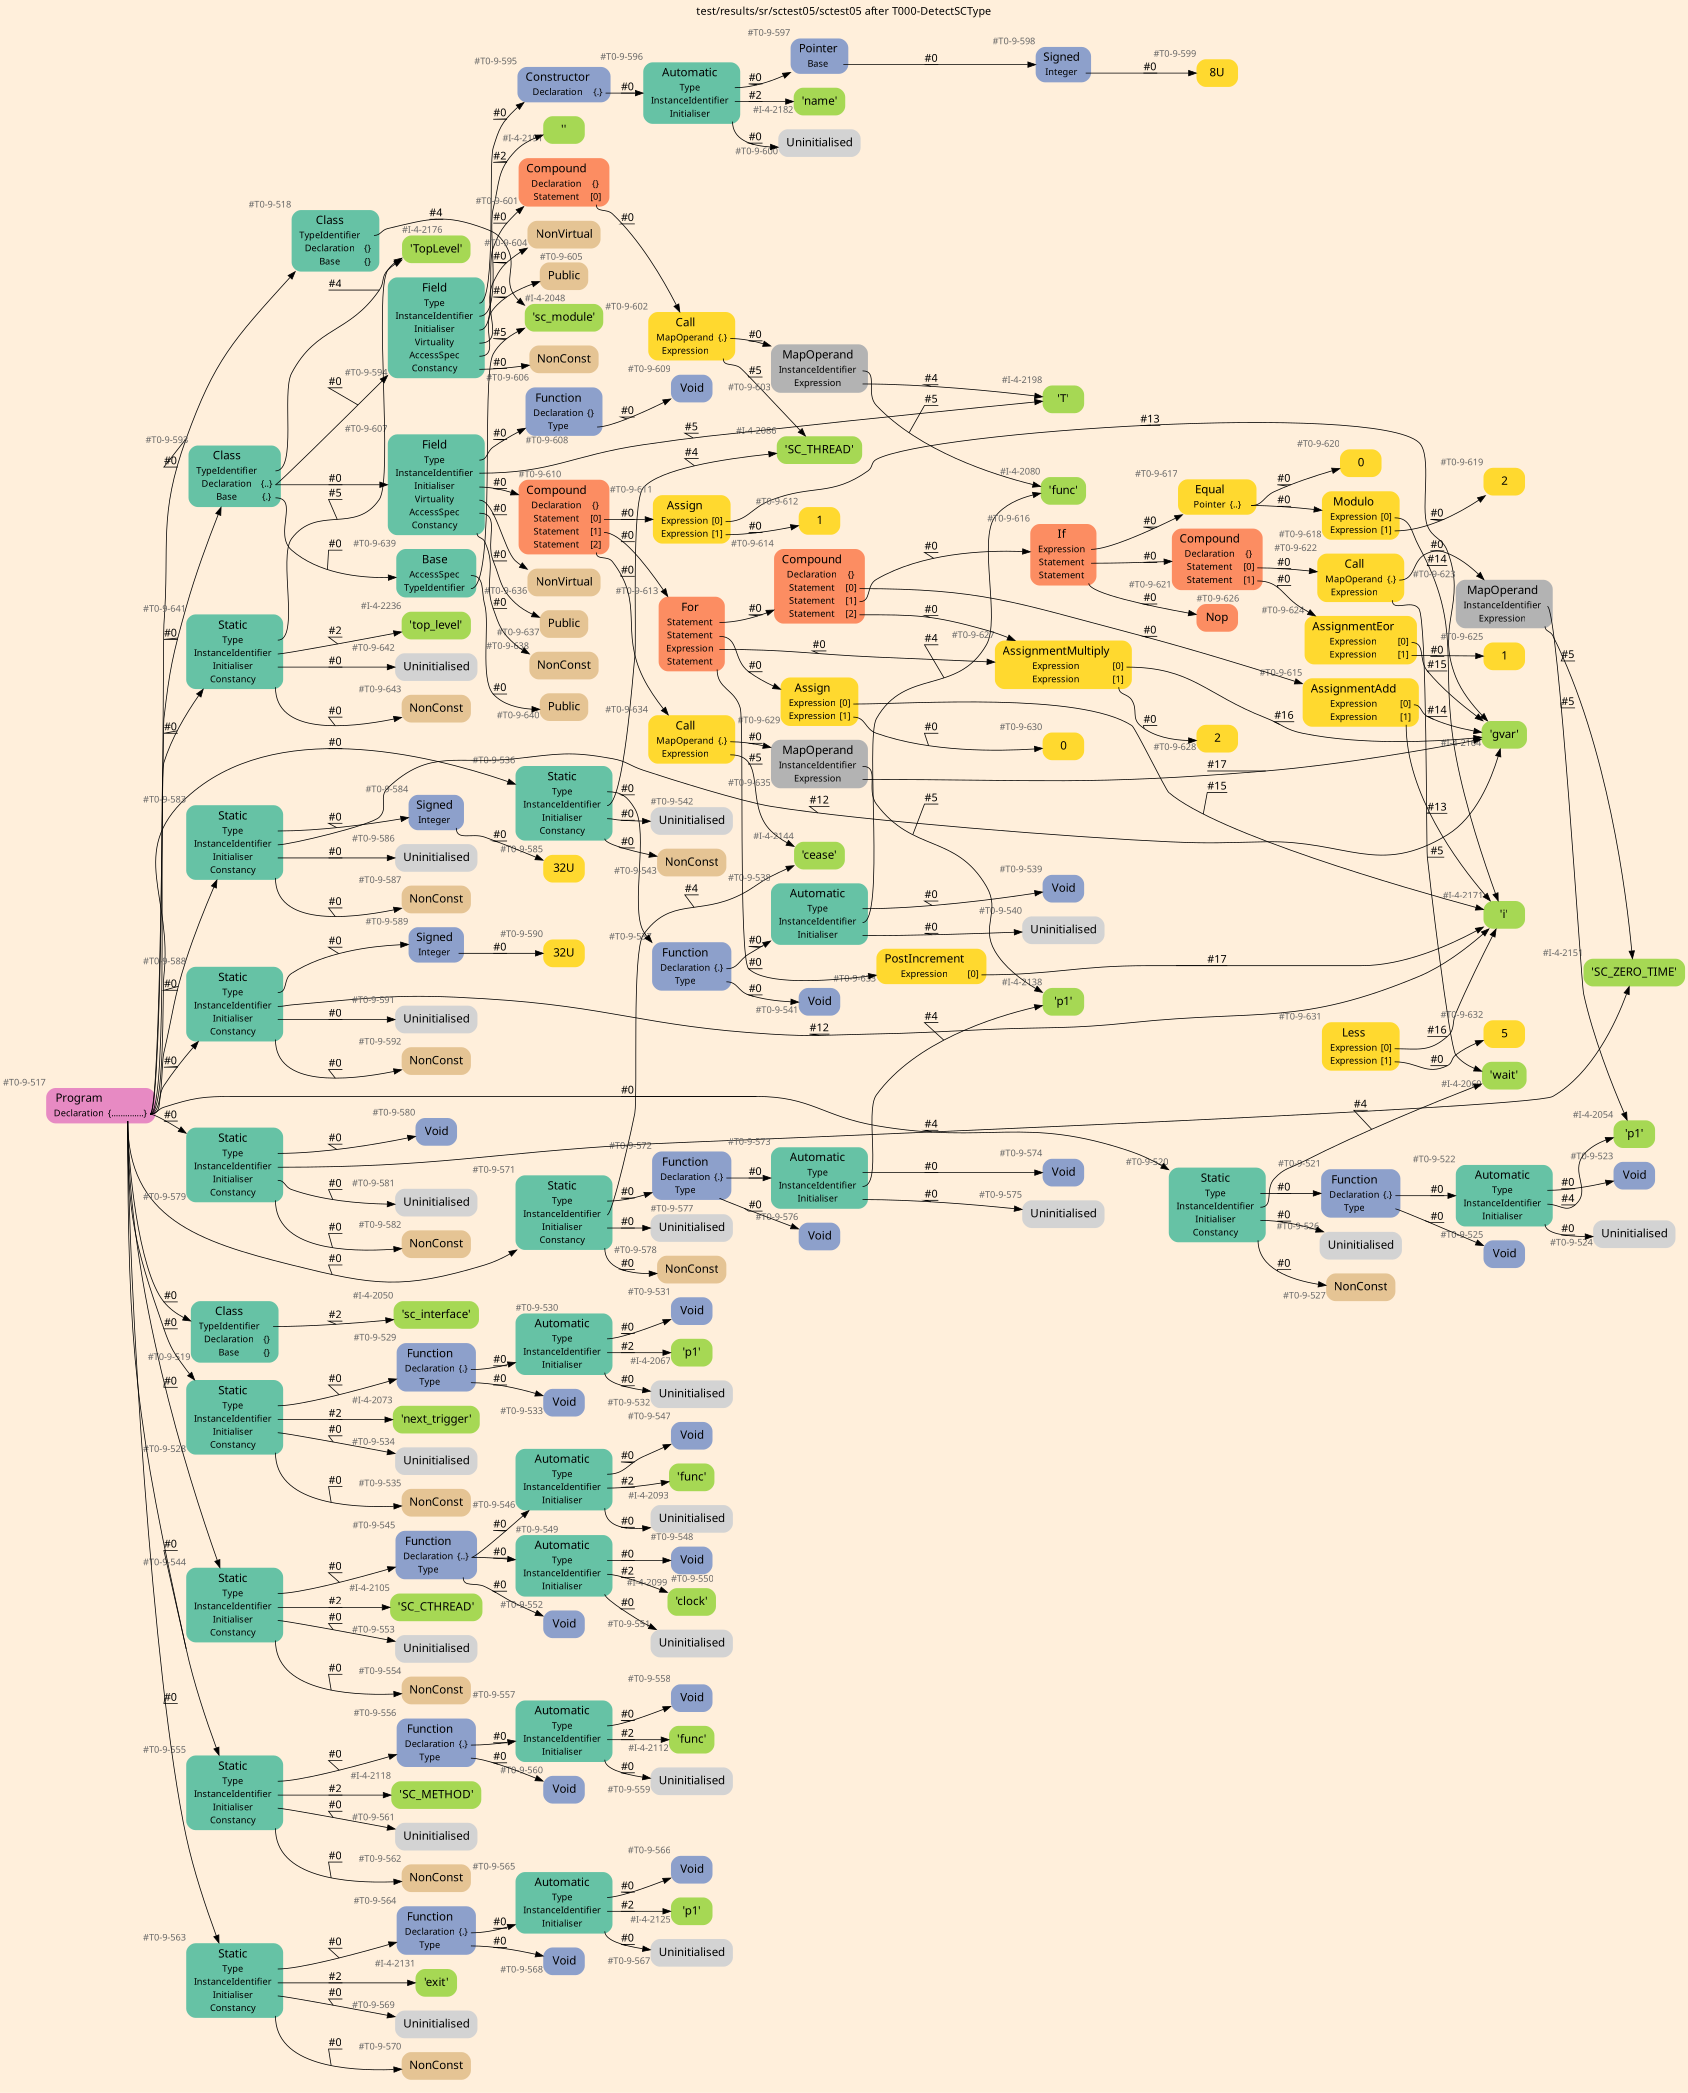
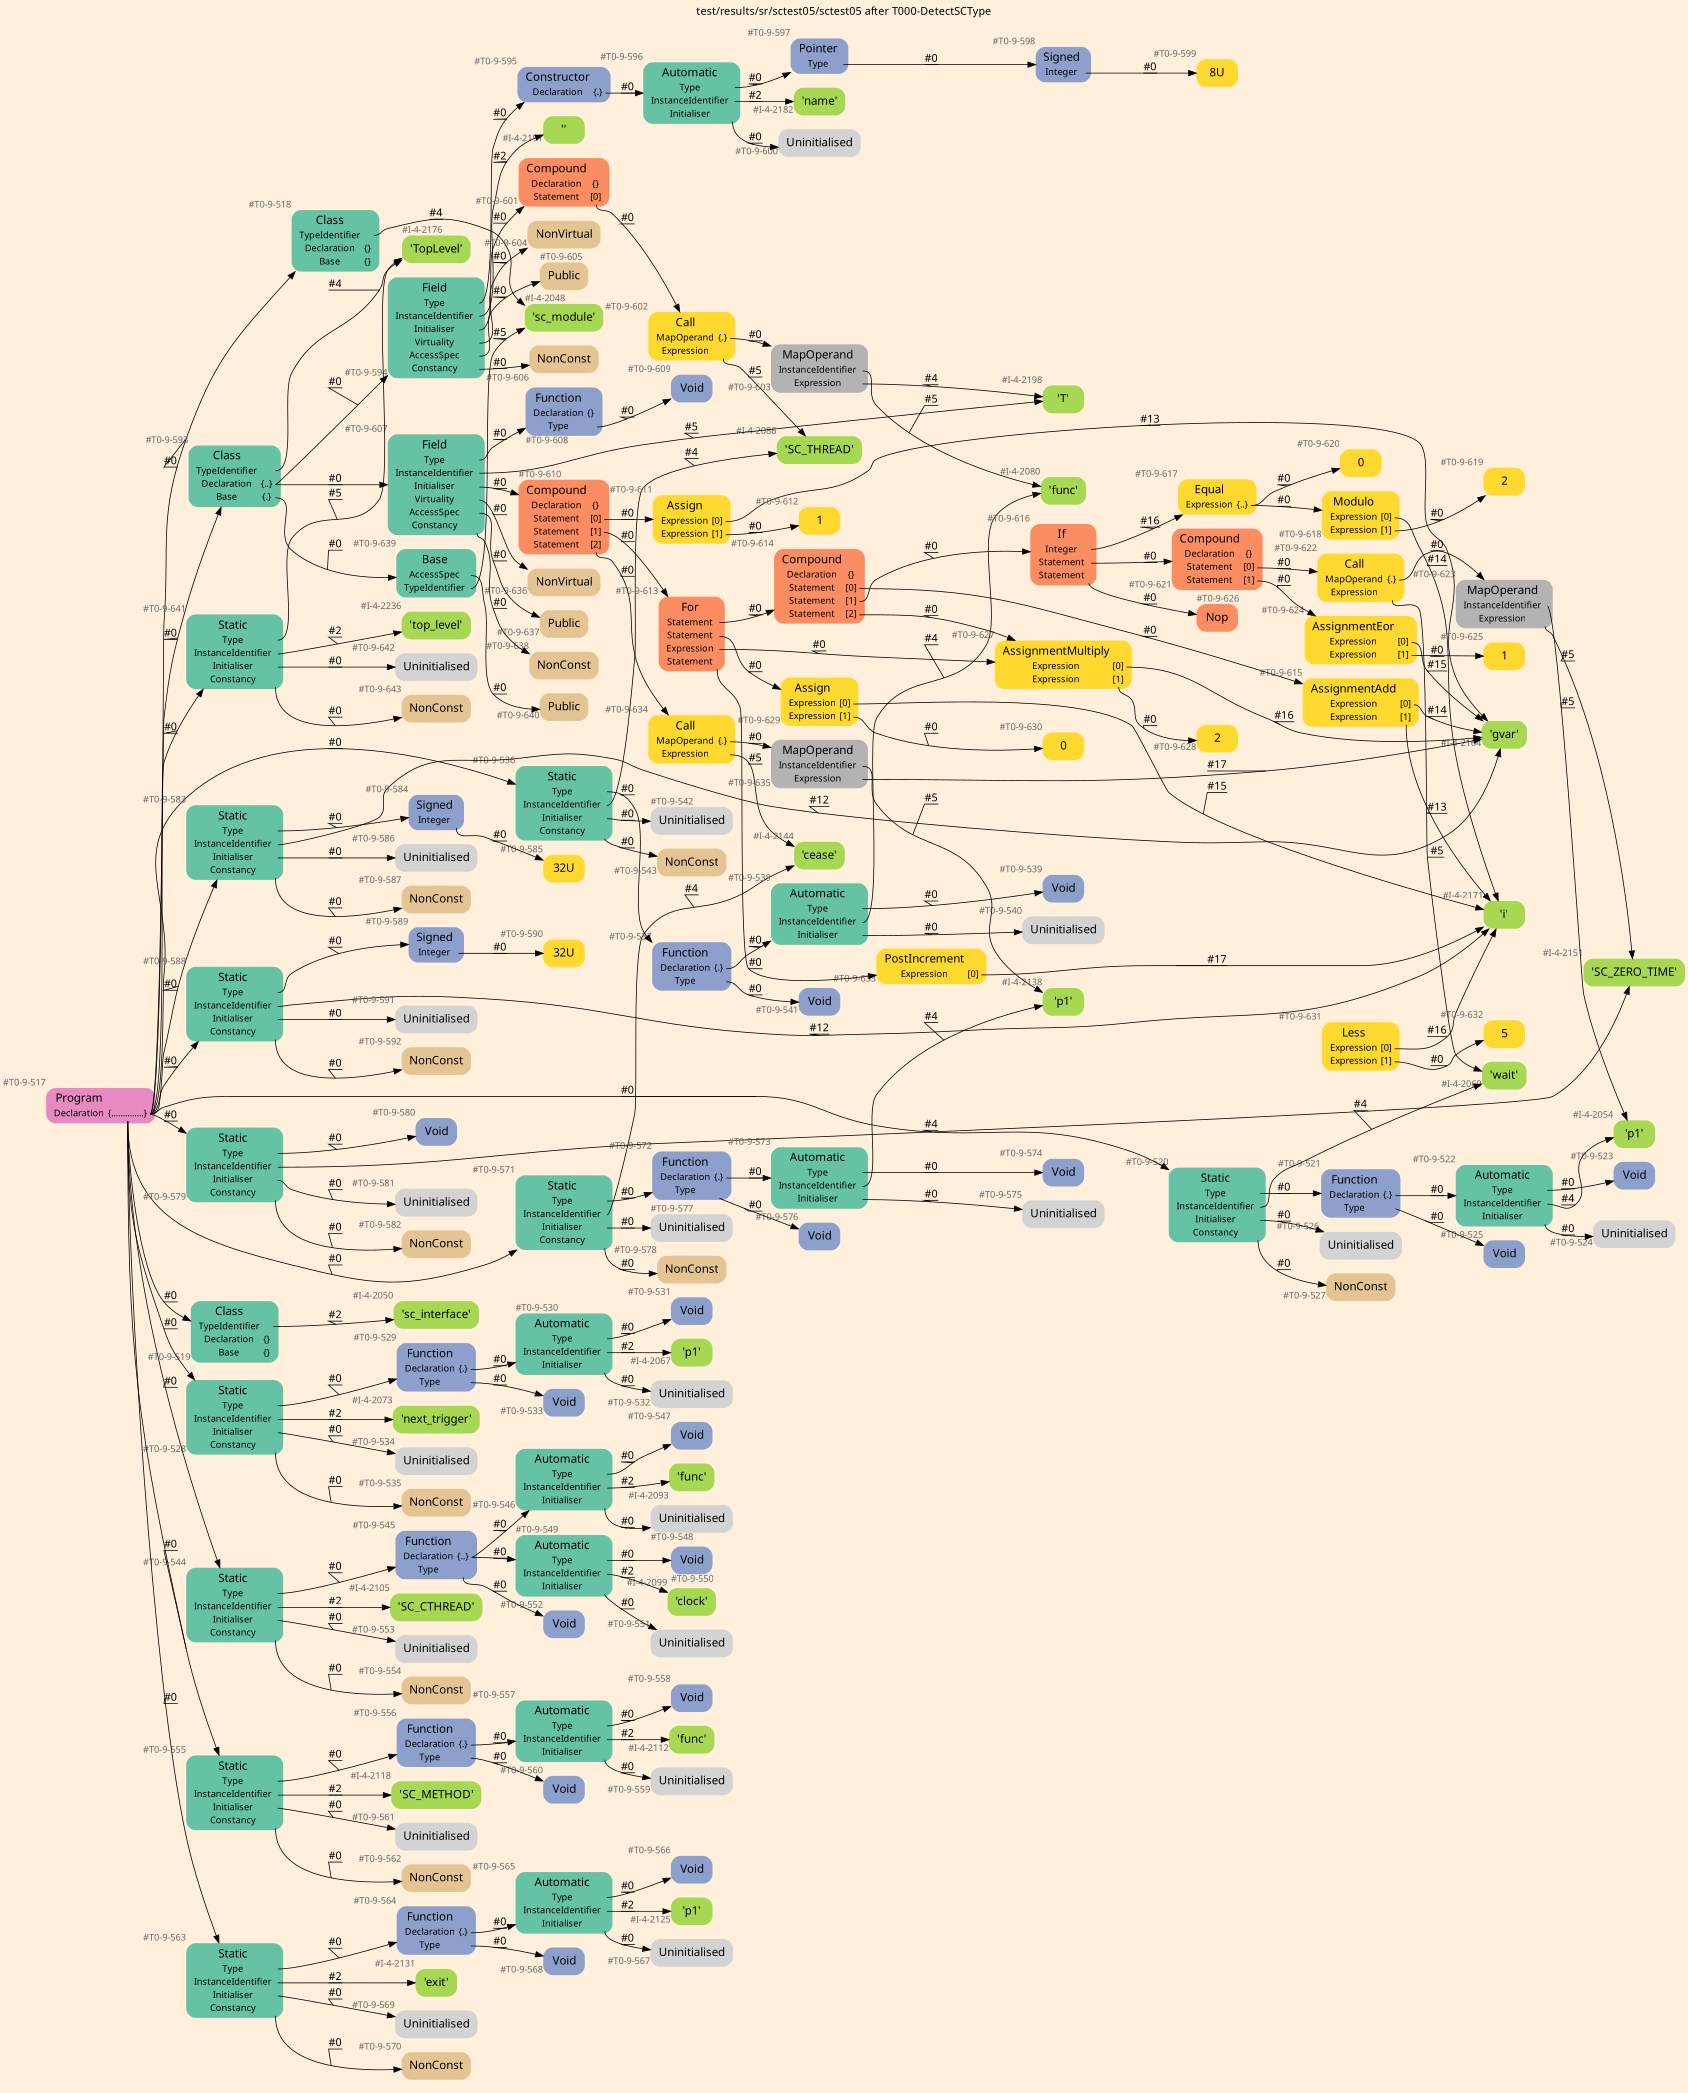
node "Pointer": text "Base" -> "Type"
node "Equal": text "Pointer" -> "Expression"
edge "If" -> "Equal": label "#0" -> "#16"
node "If": text "Expression" -> "Integer"
